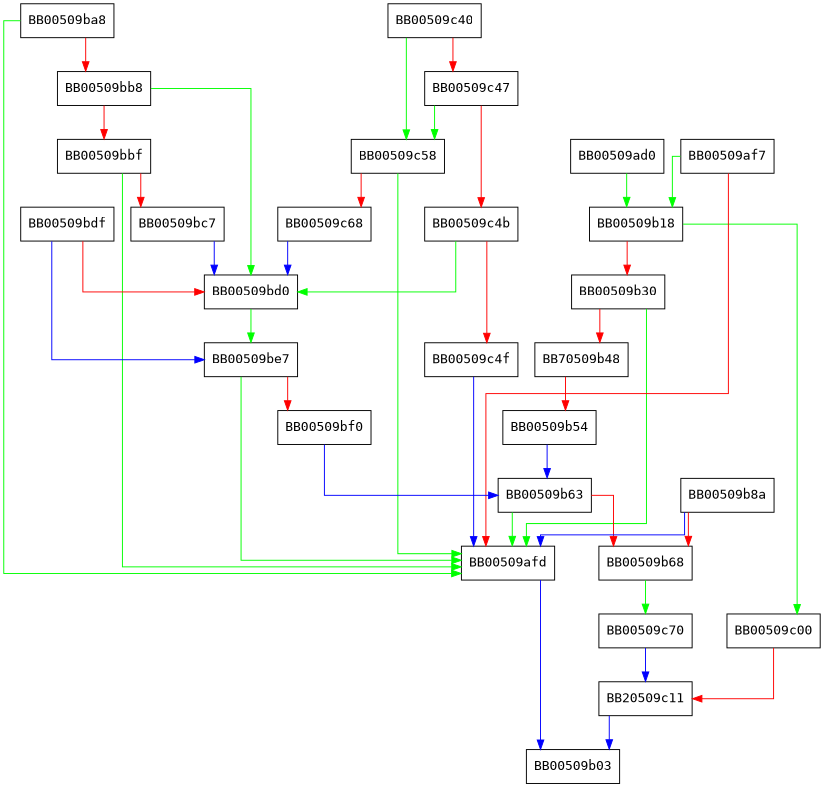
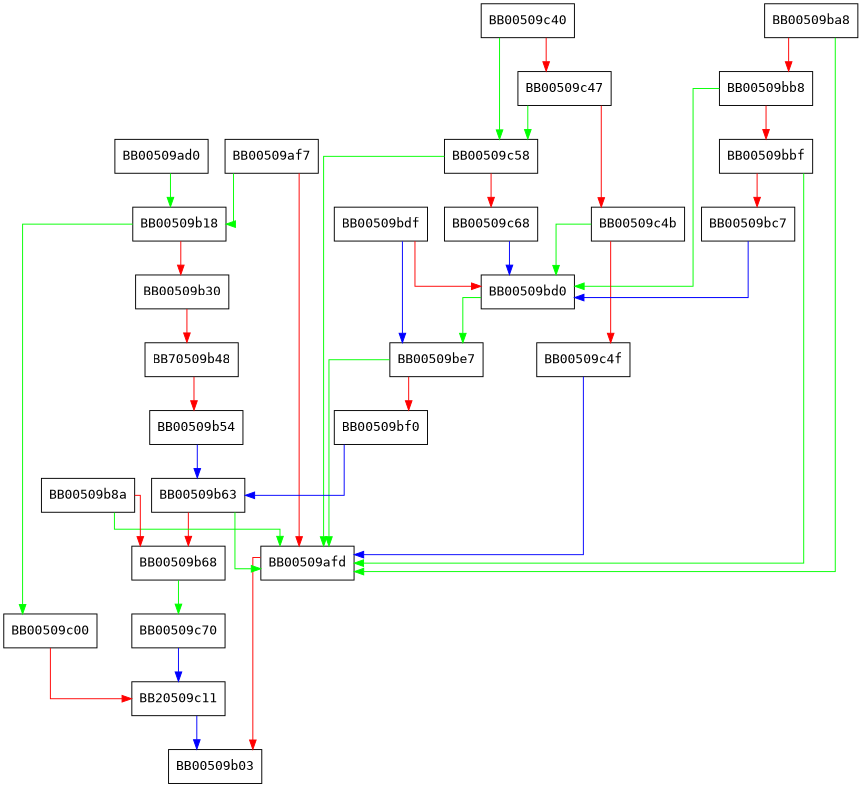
edge "BB00509b30" -> "BB00509afd": removed
edge "BB00509b8a" -> "BB00509afd": color blue -> green
edge "BB00509afd" -> "BB00509b03": color blue -> red
